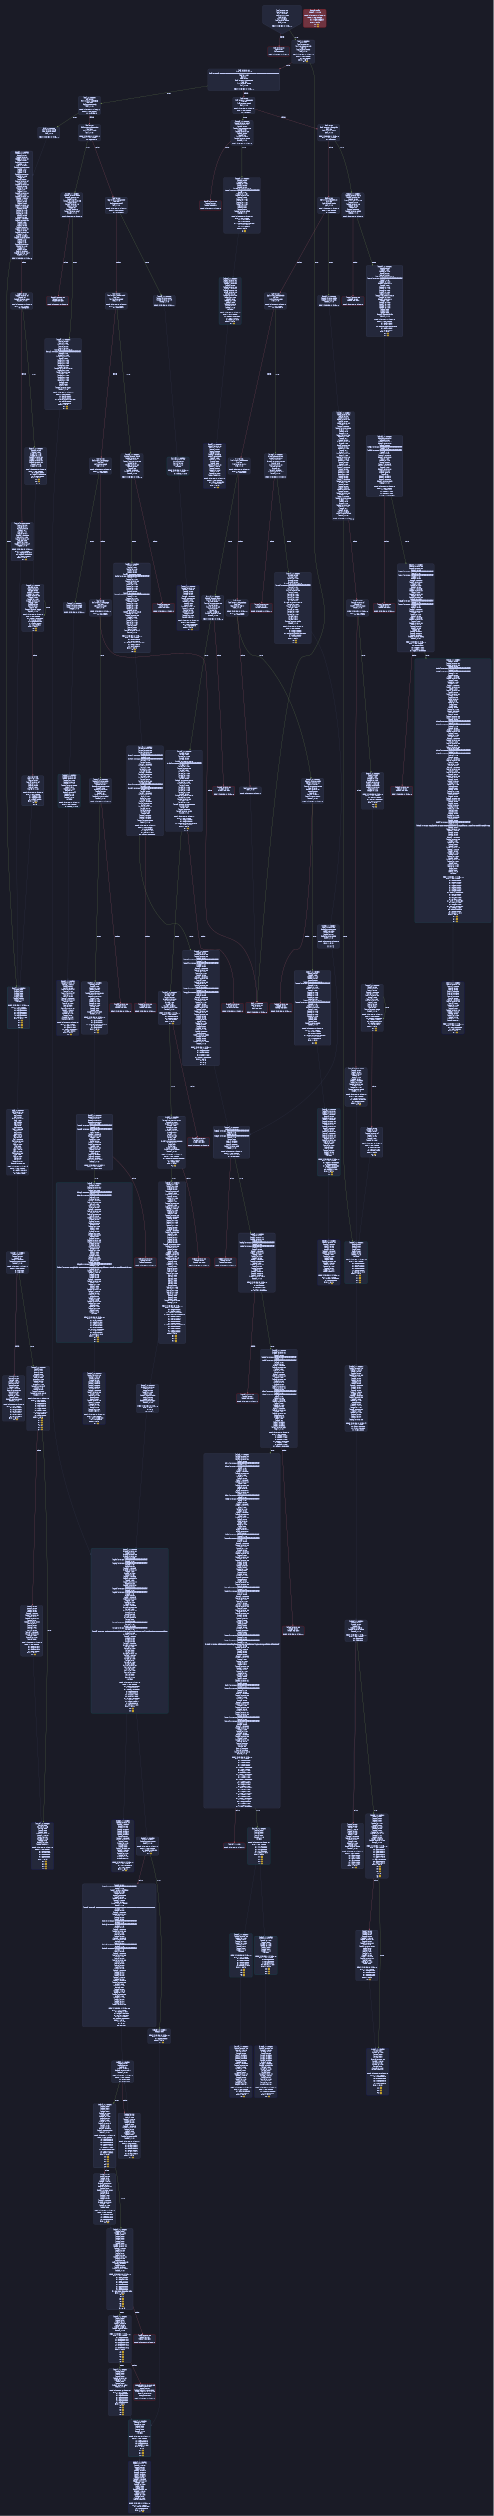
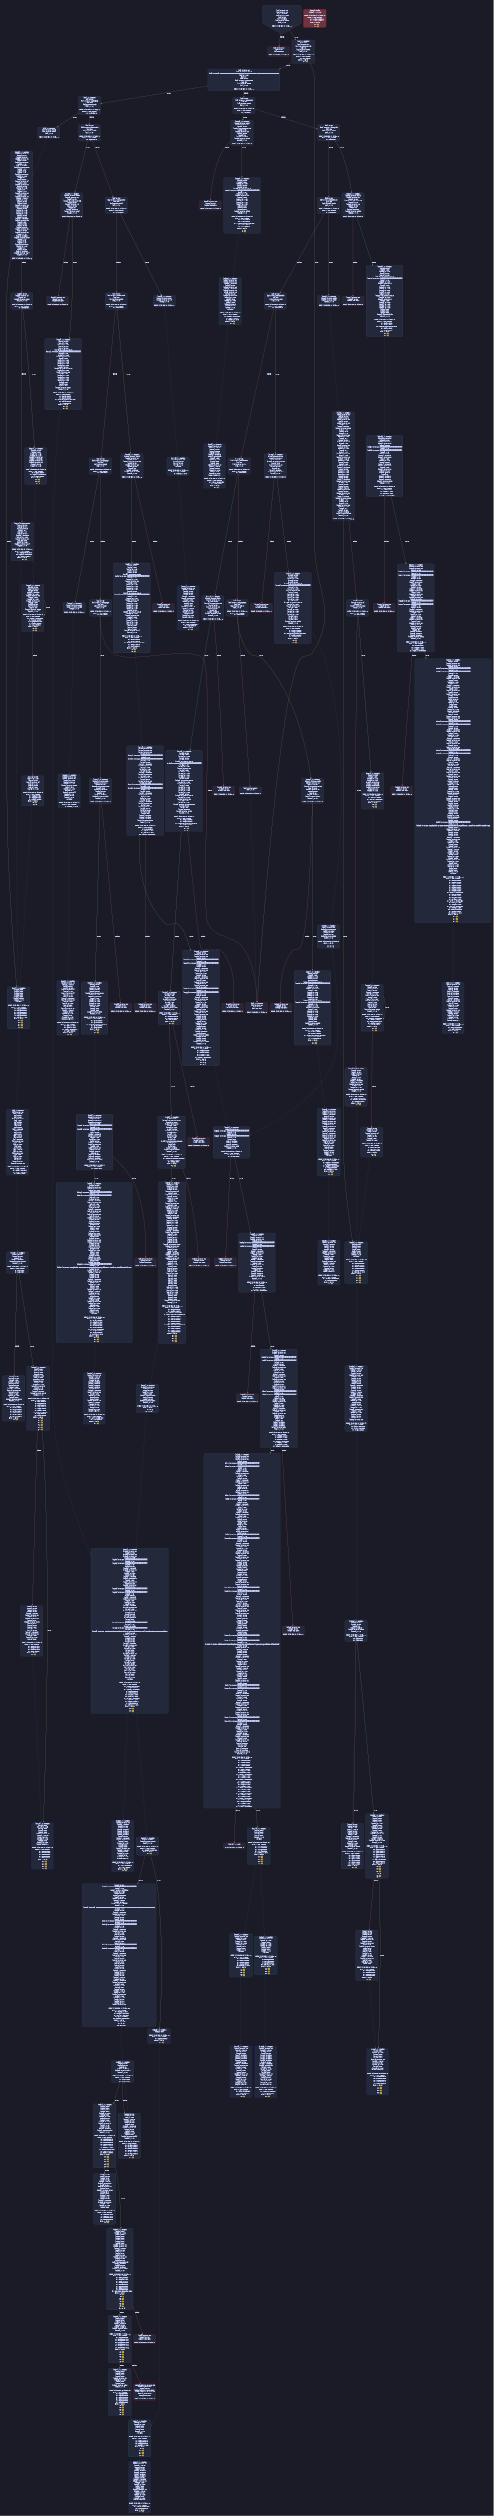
node "[117a] INVALID Stack size req: 0, sizeΔ: 0": label "[117a] INVALID Stack size req: 0, sizeΔ: 0" -> "[117a] INVALID Exit size req: 0, sizeΔ: 0"
